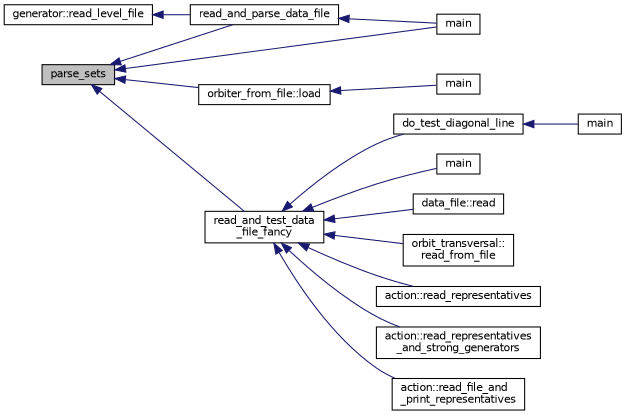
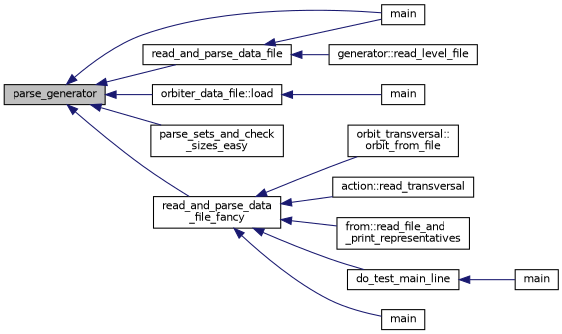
edge "read_and_parse_data_file" -> "generator::read_level_file": reversed
node "parse_sets": label "parse_sets" -> "parse_generator"
node "orbiter_from_file::load": label "orbiter_from_file::load" -> "orbiter_data_file::load"
node "do_test_diagonal_line": label "do_test_diagonal_line" -> "do_test_main_line"
node "parse_sets_and_check _sizes_easy": added
node "data_file::read": removed
node "read_and_test_data _file_fancy": label "read_and_test_data _file_fancy" -> "read_and_parse_data _file_fancy"
node "orbit_transversal:: read_from_file": label "orbit_transversal:: read_from_file" -> "orbit_transversal:: orbit_from_file"
node "action::read_representatives": label "action::read_representatives" -> "action::read_transversal"
node "action::read_representatives _and_strong_generators": removed
node "action::read_file_and _print_representatives": label "action::read_file_and _print_representatives" -> "from::read_file_and _print_representatives"
